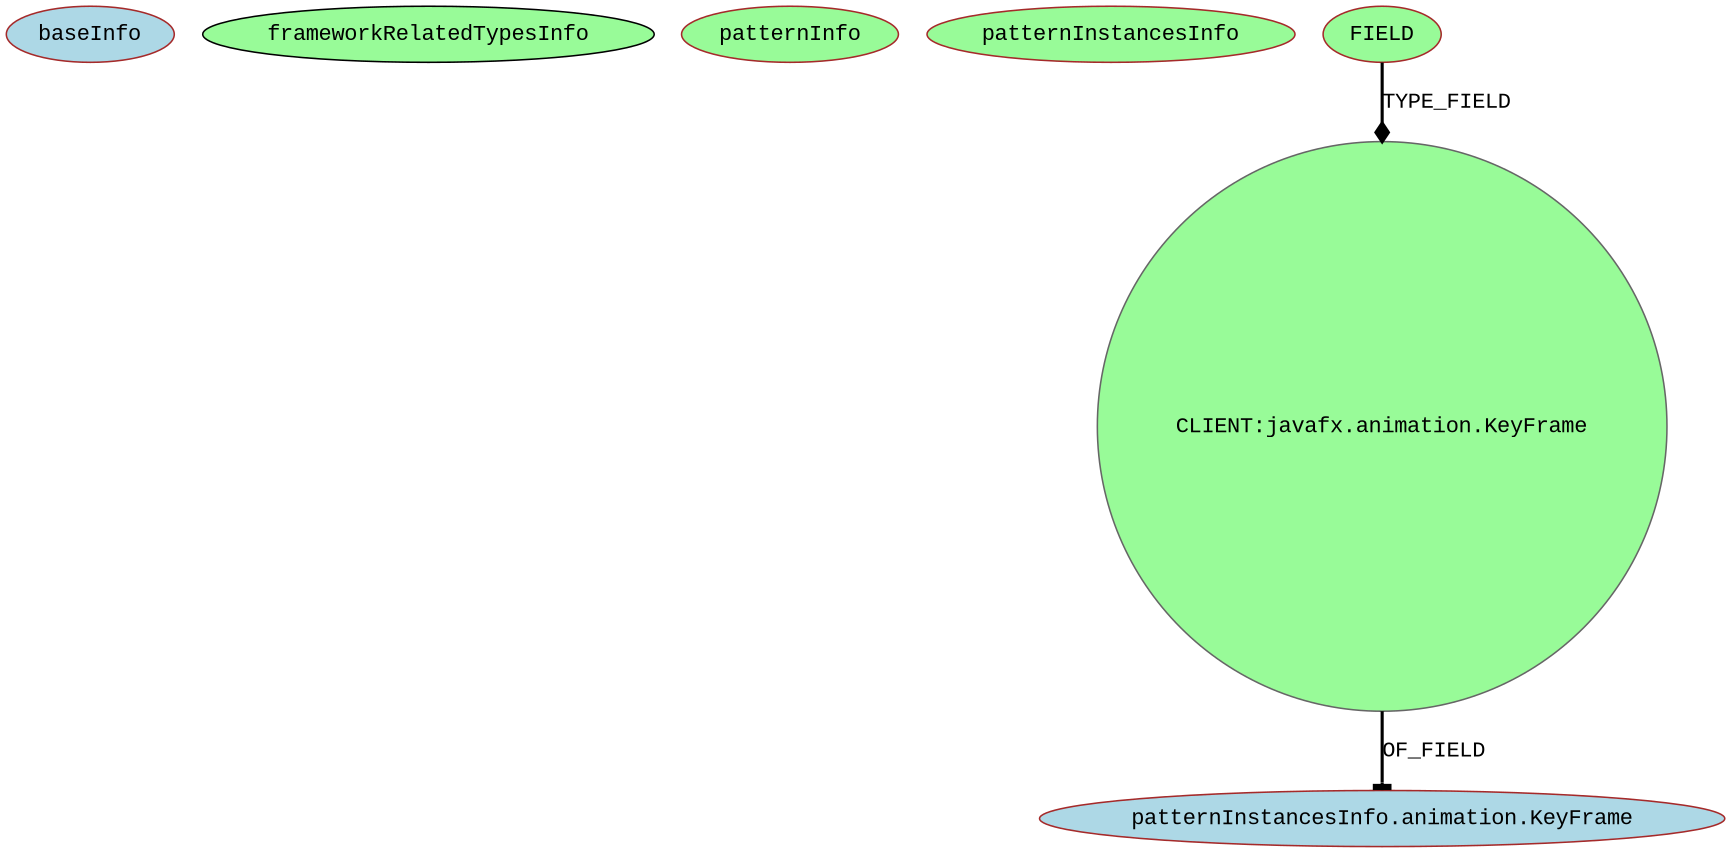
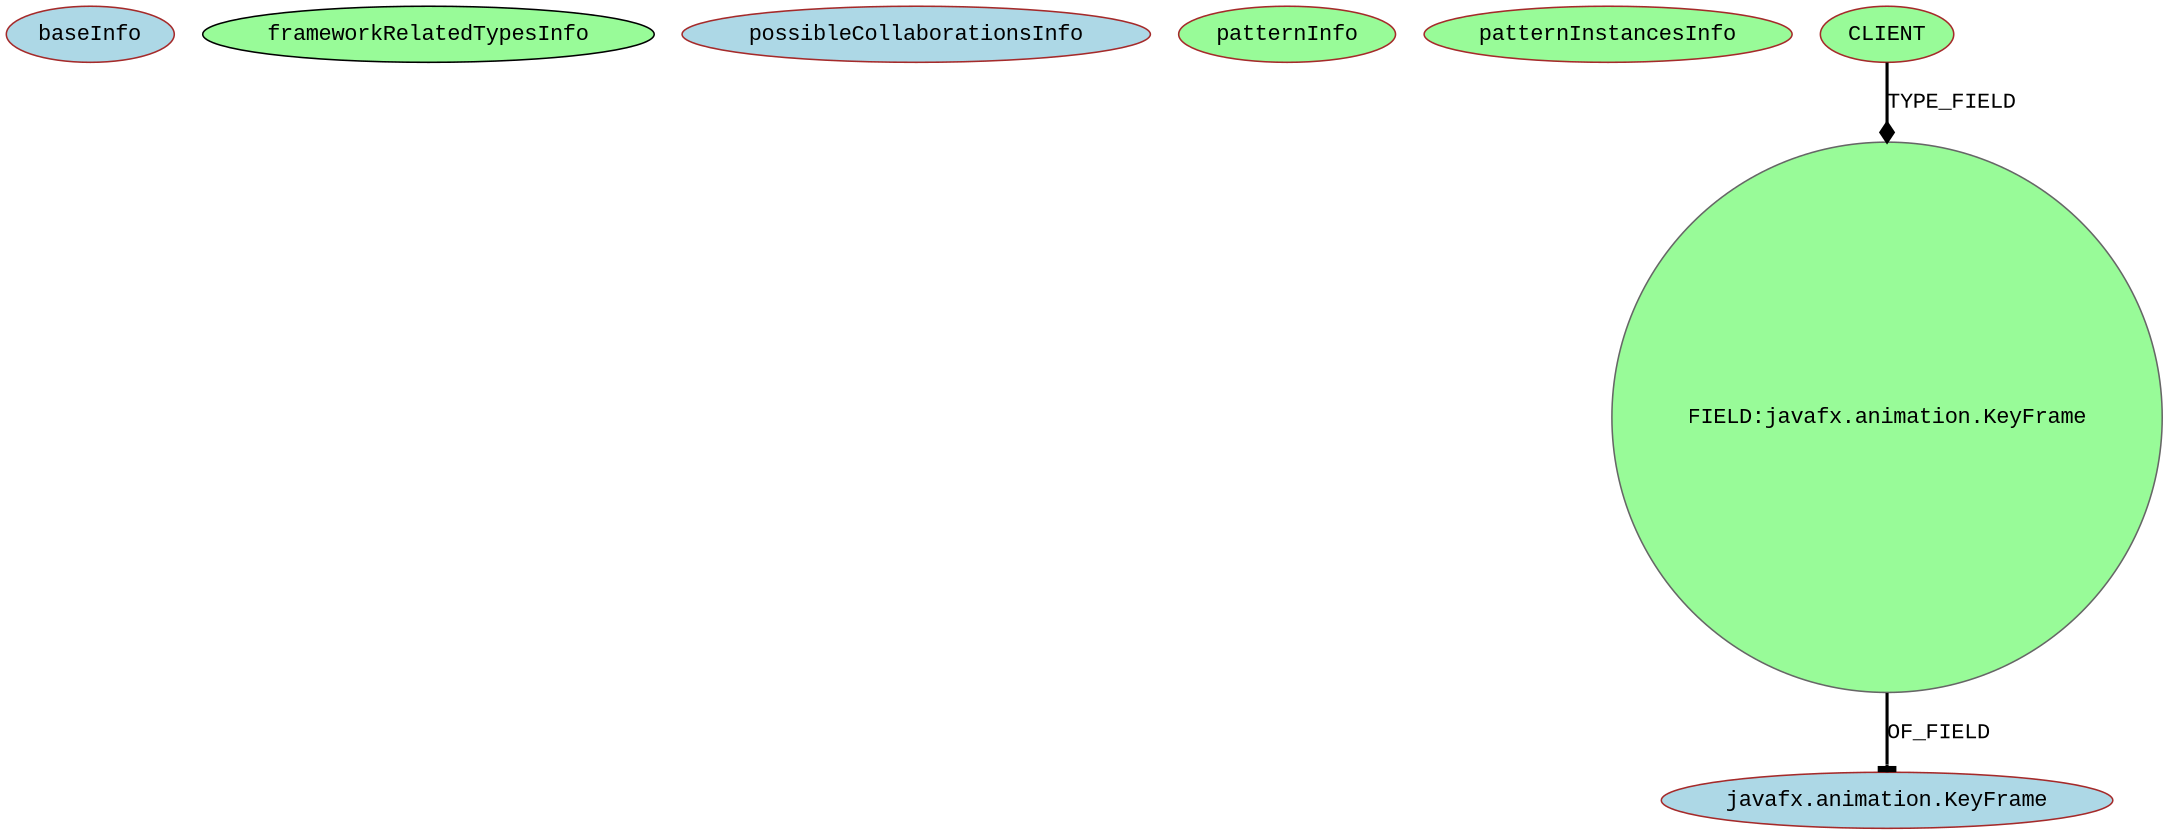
node "possibleCollaborationsInfo": added
node "FIELD": label "FIELD" -> "CLIENT"
node "CLIENT:javafx.animation.KeyFrame": label "CLIENT:javafx.animation.KeyFrame" -> "FIELD:javafx.animation.KeyFrame"
node "patternInstancesInfo.animation.KeyFrame": label "patternInstancesInfo.animation.KeyFrame" -> "javafx.animation.KeyFrame"
